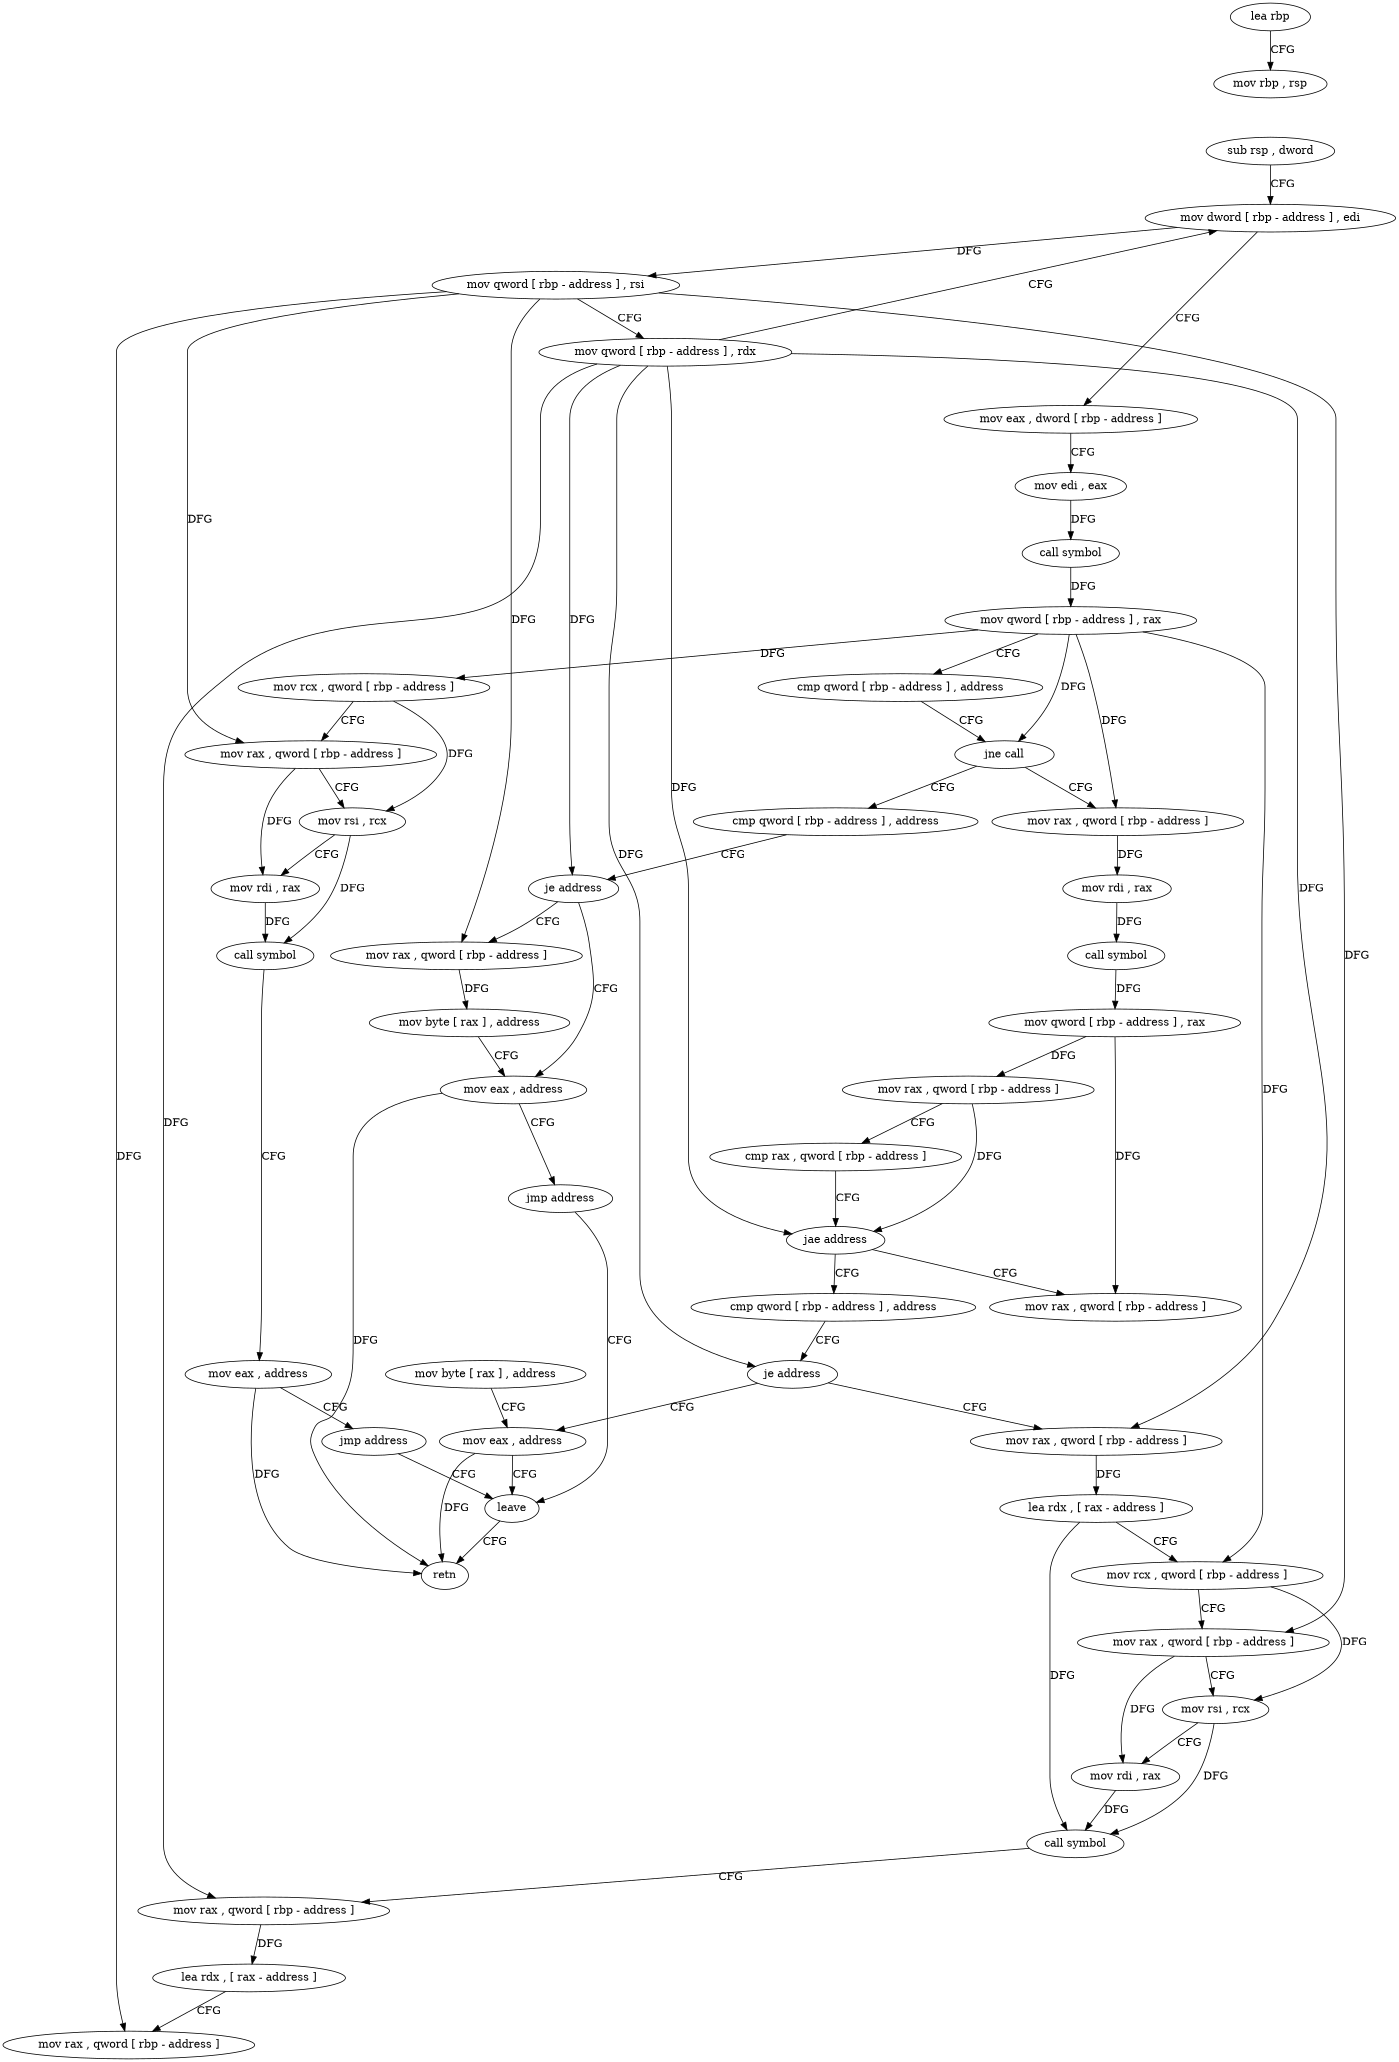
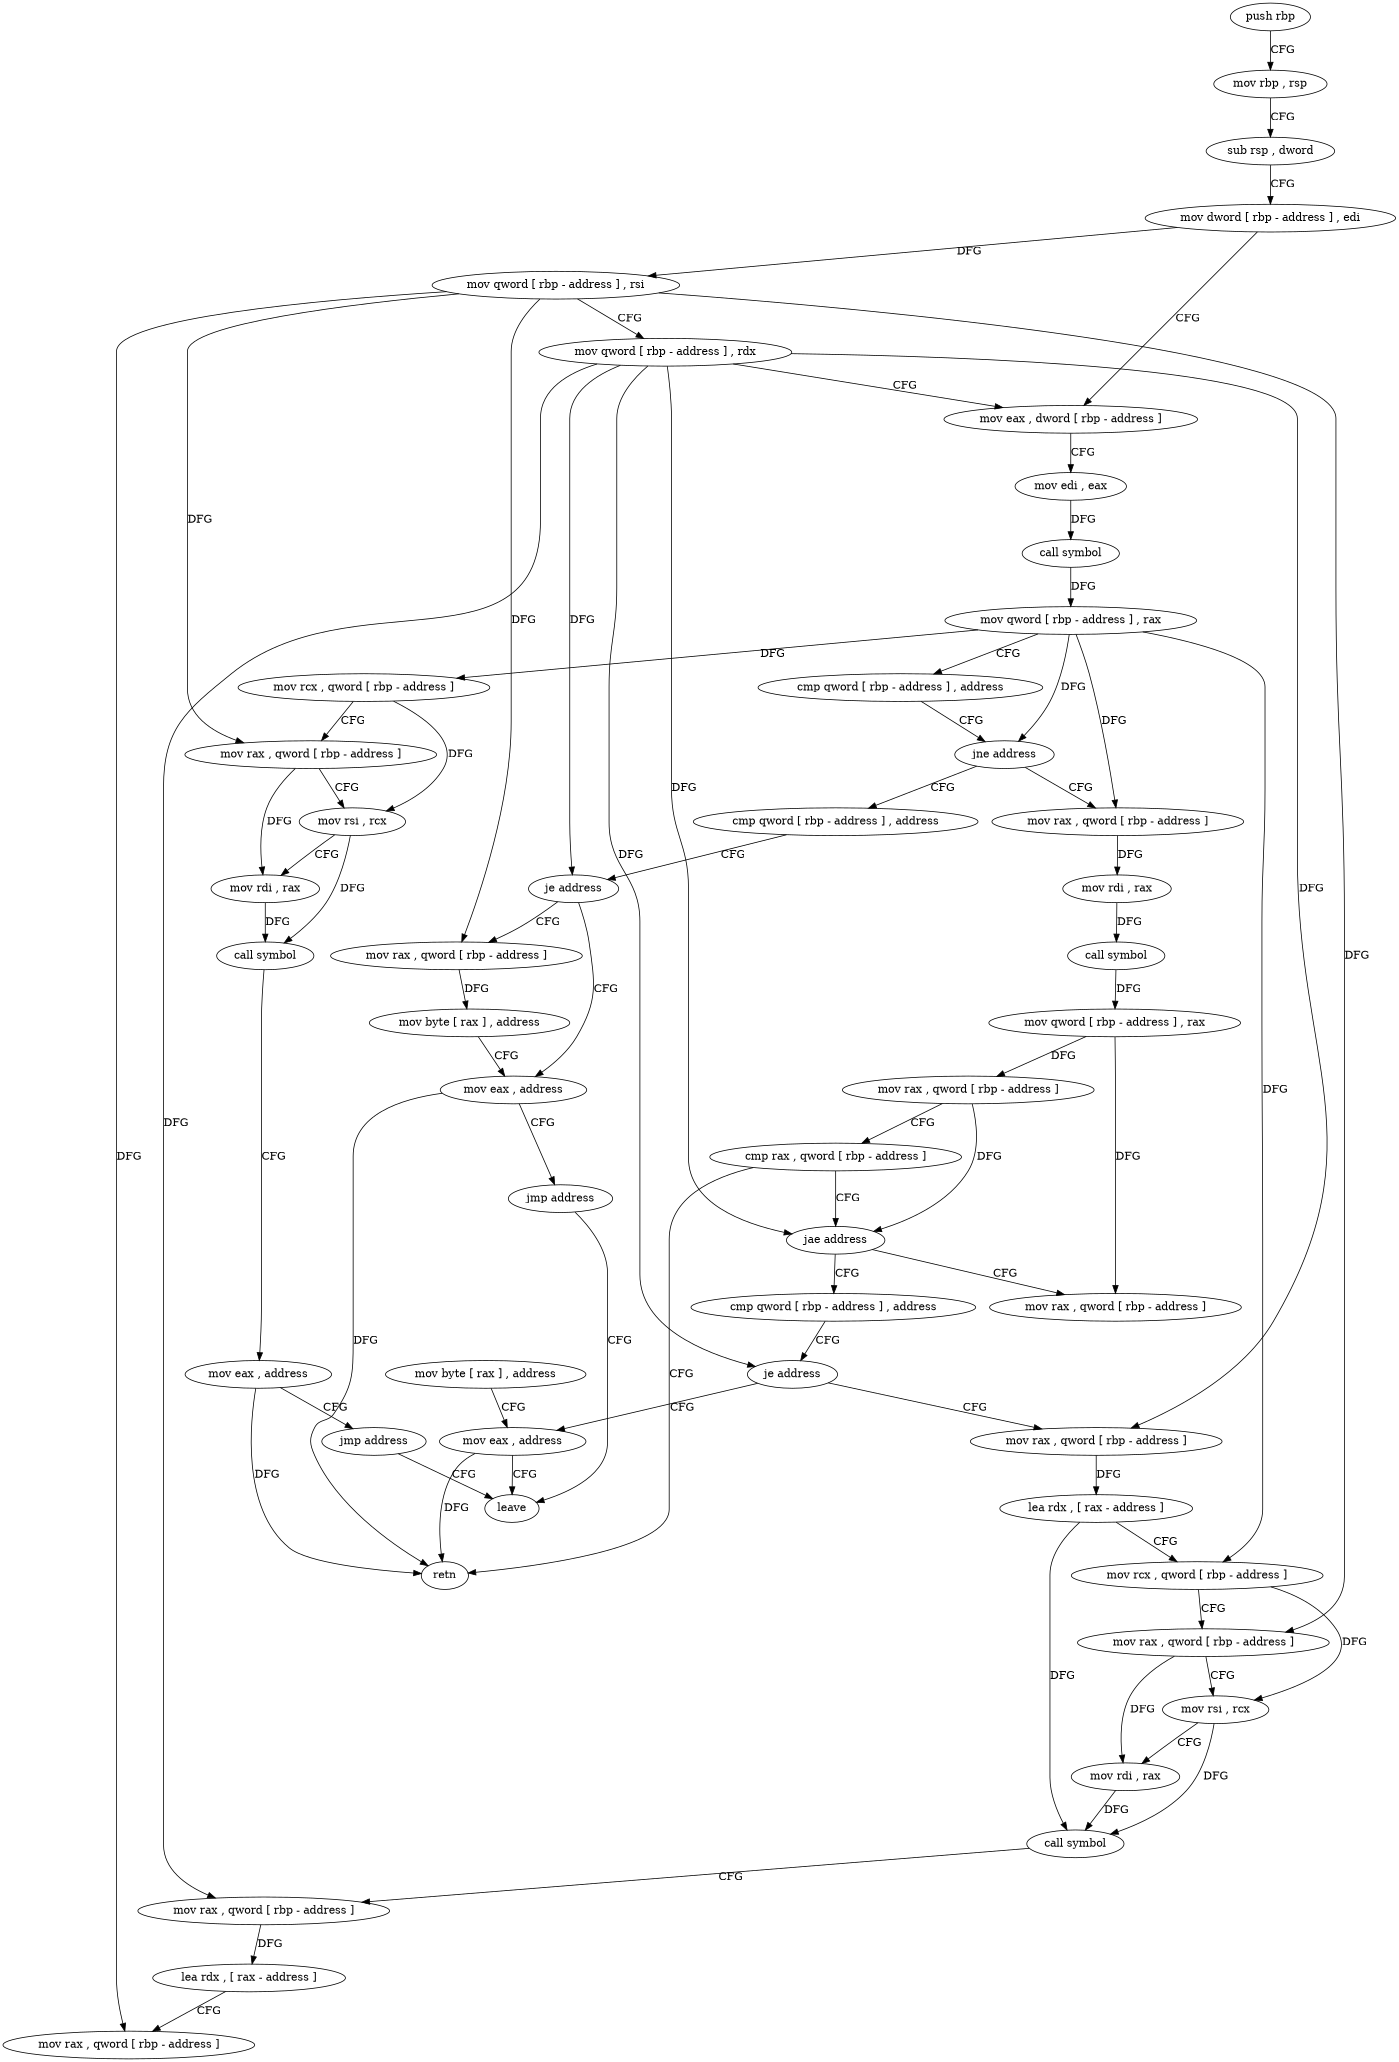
node "lea rbp": label "lea rbp" -> "push rbp"
edge "mov rbp , rsp" -> "sub rsp , dword": added, label "CFG"
edge "mov qword [ rbp - address ] , rdx" -> "mov dword [ rbp - address ] , edi": now "mov qword [ rbp - address ] , rdx" -> "mov eax , dword [ rbp - address ]"
node "jne call": label "jne call" -> "jne address"
edge "leave" -> "retn": now "cmp rax , qword [ rbp - address ]" -> "retn"
